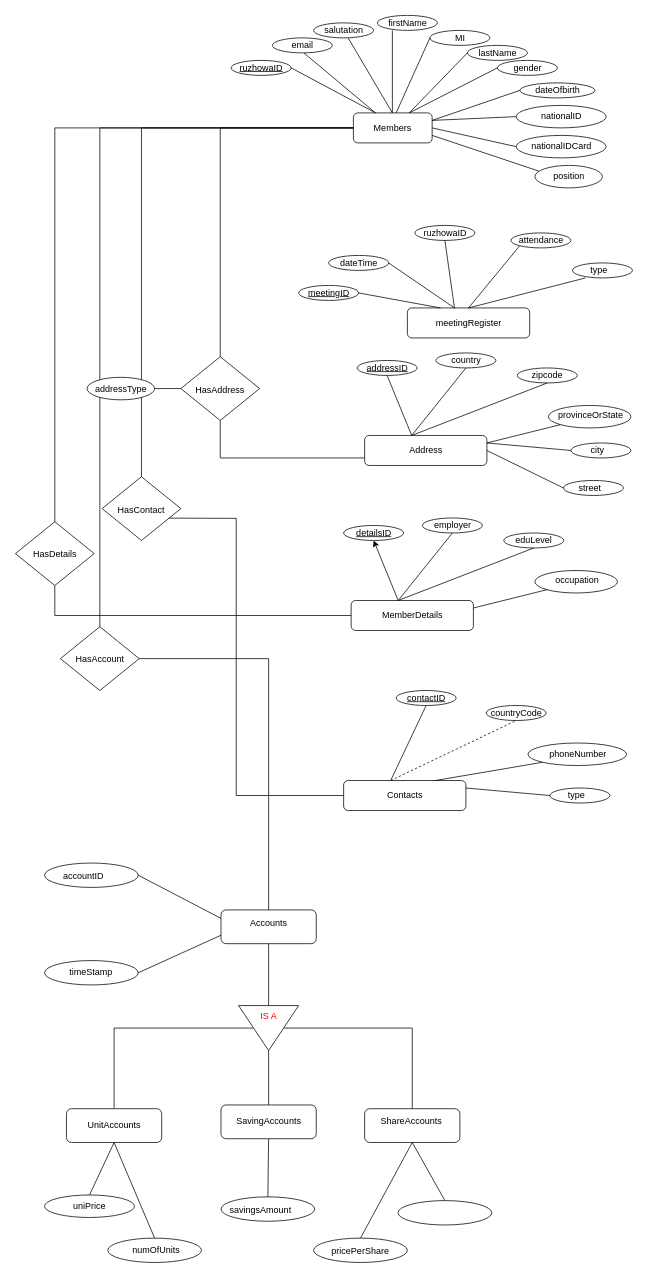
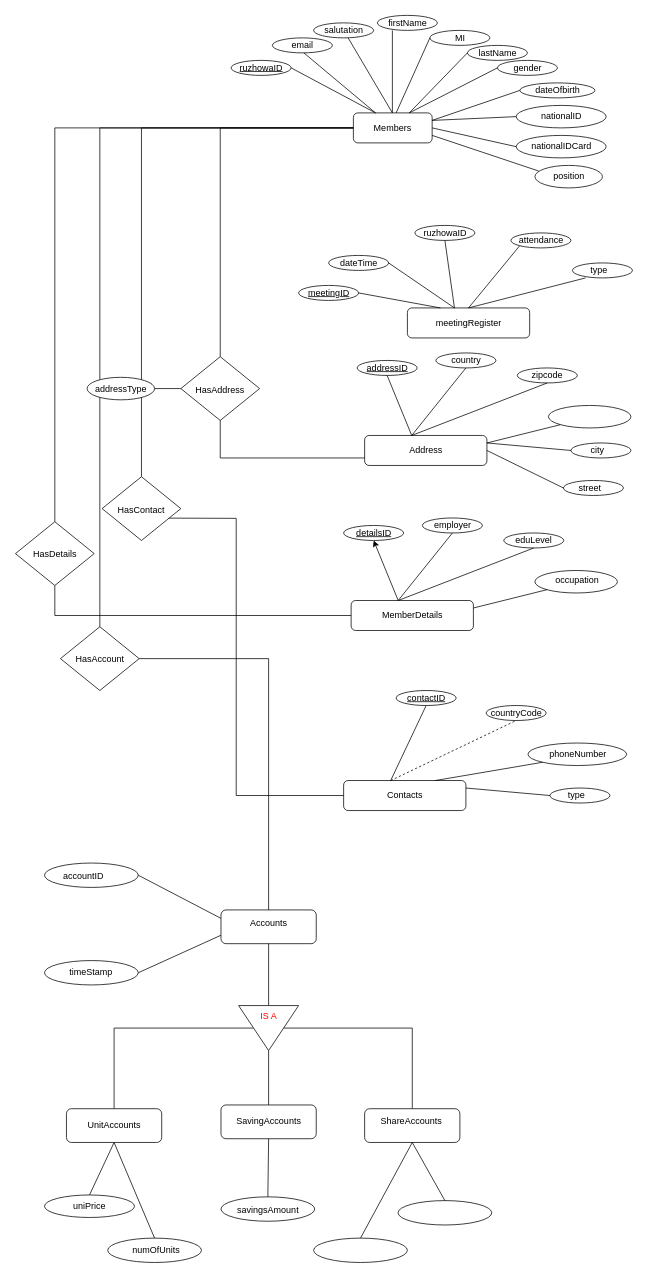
node "provinceOrState": removed
node "savingsAmount": moved (260, 1210) -> (268, 1210)
node "pricePerShare": removed
